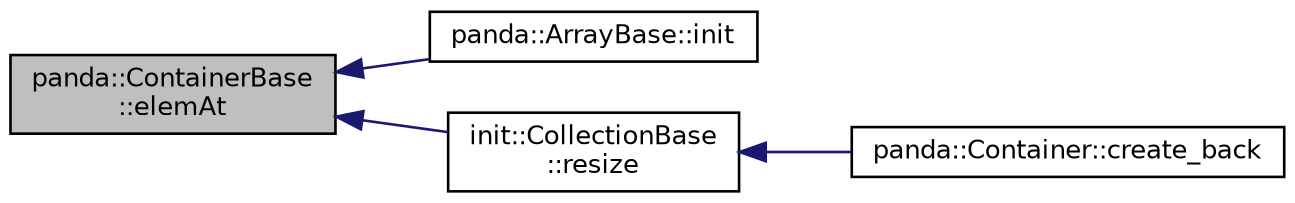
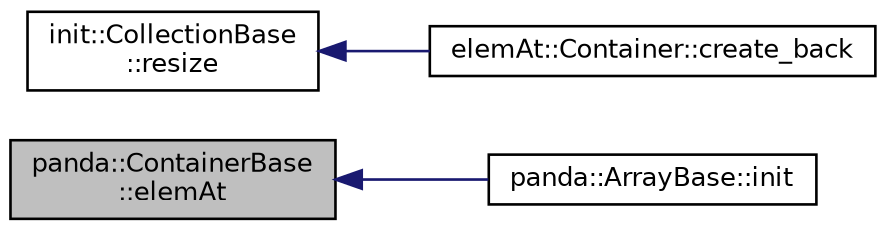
edge "init::CollectionBase ::resize" -> "panda::ContainerBase ::elemAt": removed
node "panda::Container::create_back": label "panda::Container::create_back" -> "elemAt::Container::create_back"
